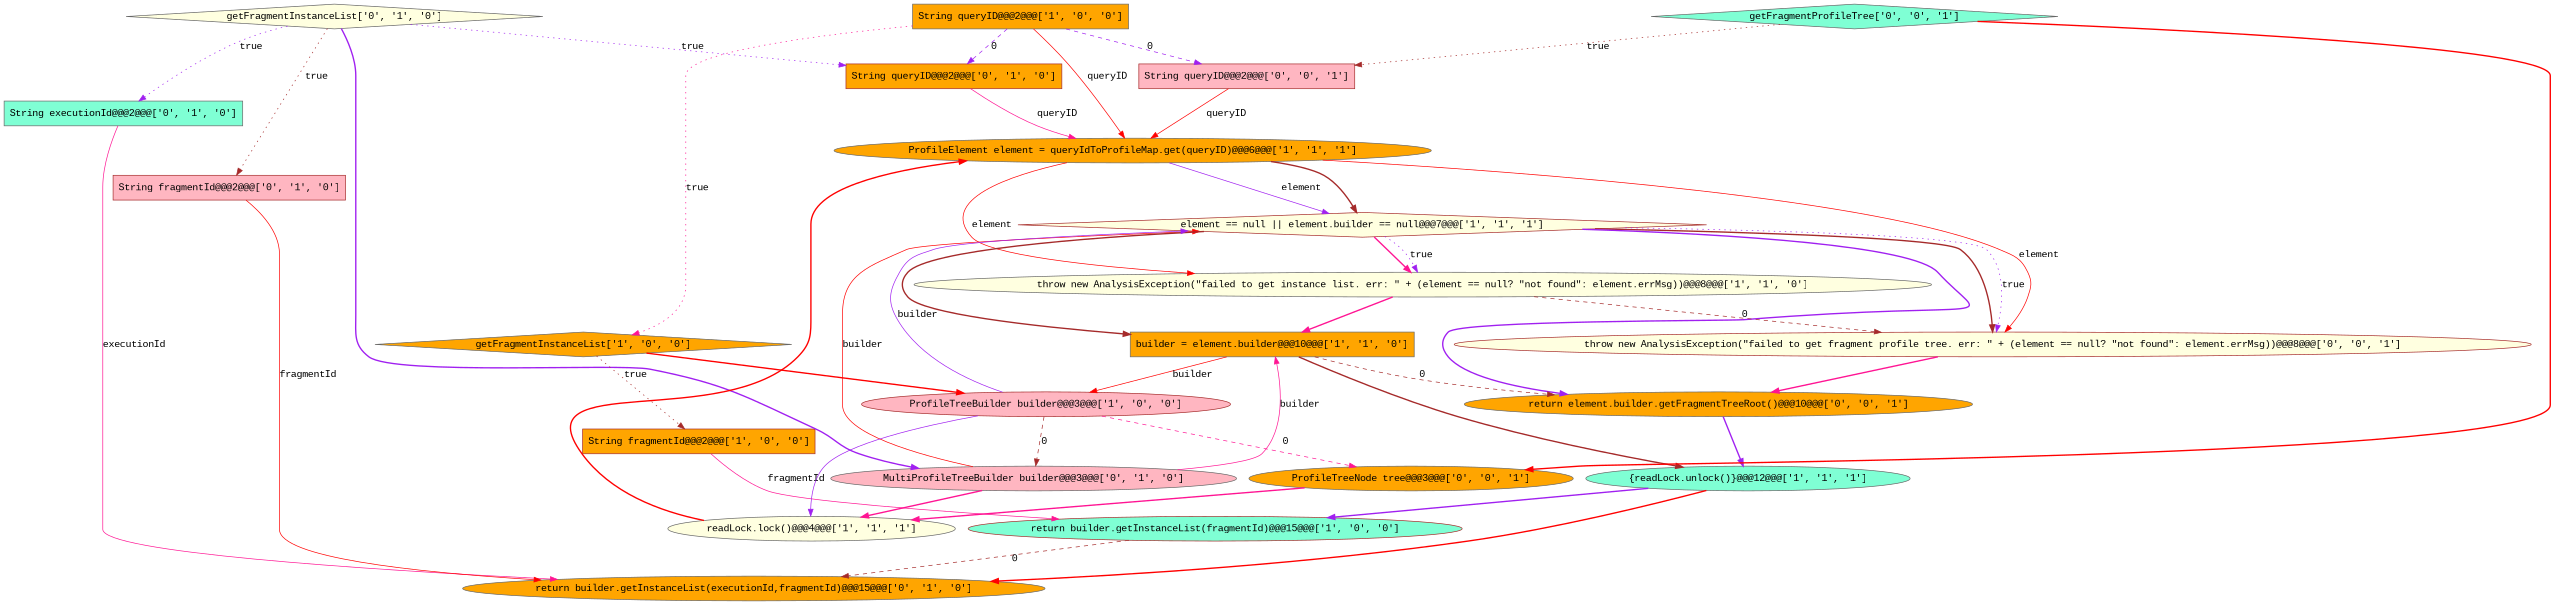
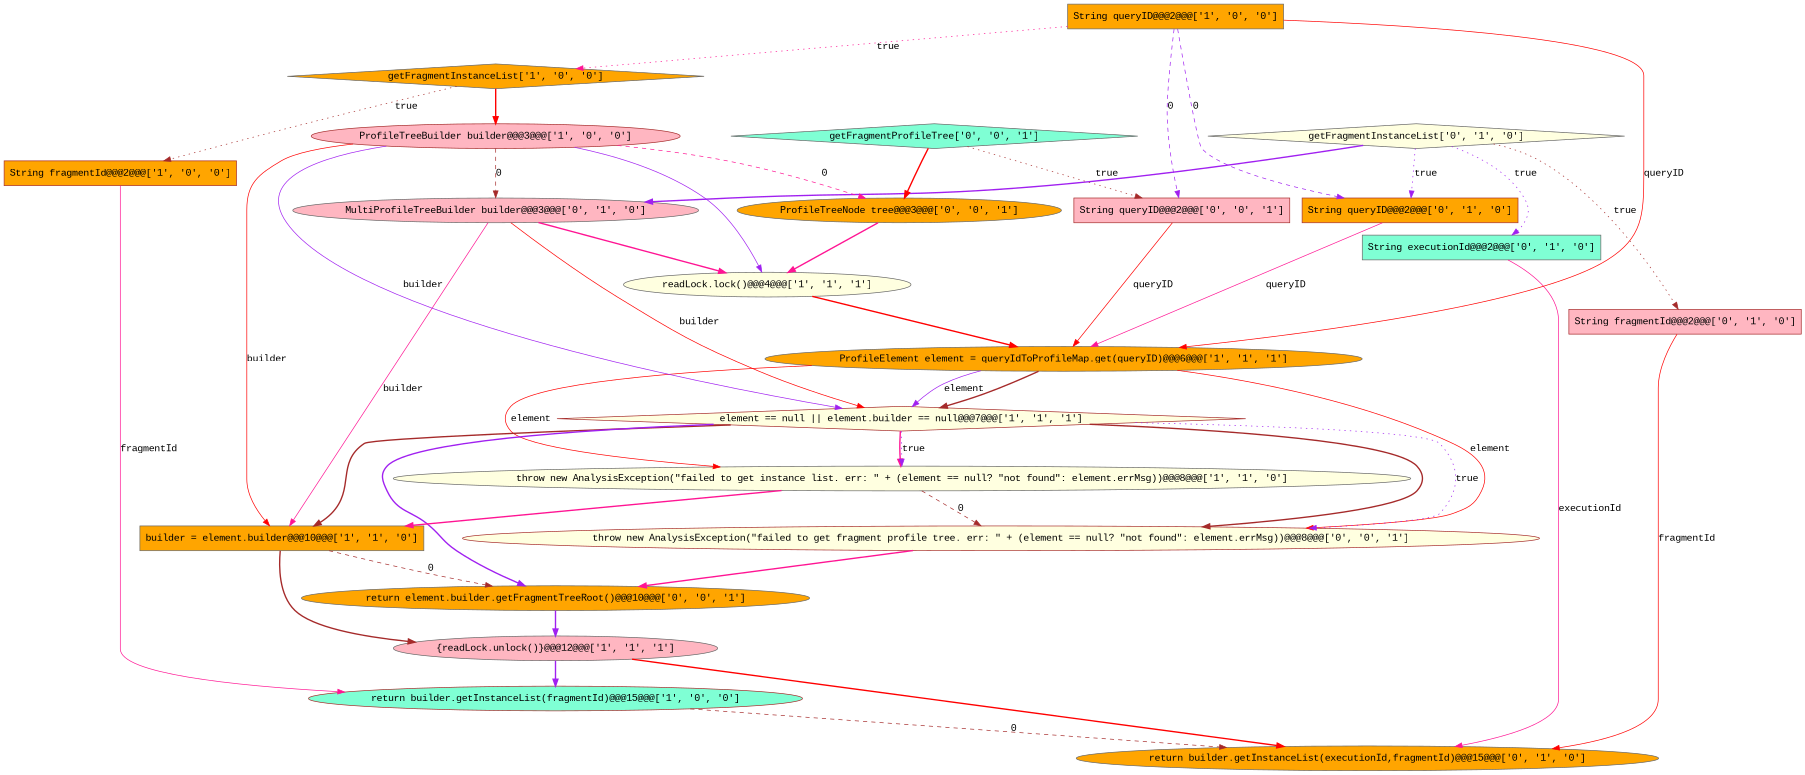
edge "builder = element.builder@@@10@@@['1', '1', '0']" -> "ProfileTreeBuilder builder@@@3@@@['1', '0', '0']": reversed
node "{readLock.unlock()}@@@12@@@['1', '1', '1']": fillcolor aquamarine -> lightpink
